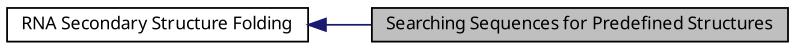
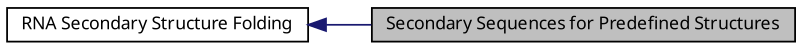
node "Searching Sequences for Predefined Structures": label "Searching Sequences for Predefined Structures" -> "Secondary Sequences for Predefined Structures"
